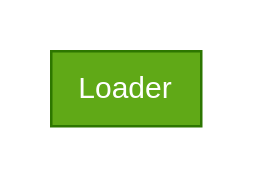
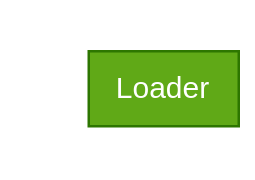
node "Loader": moved (126, 89) -> (164, 89)
